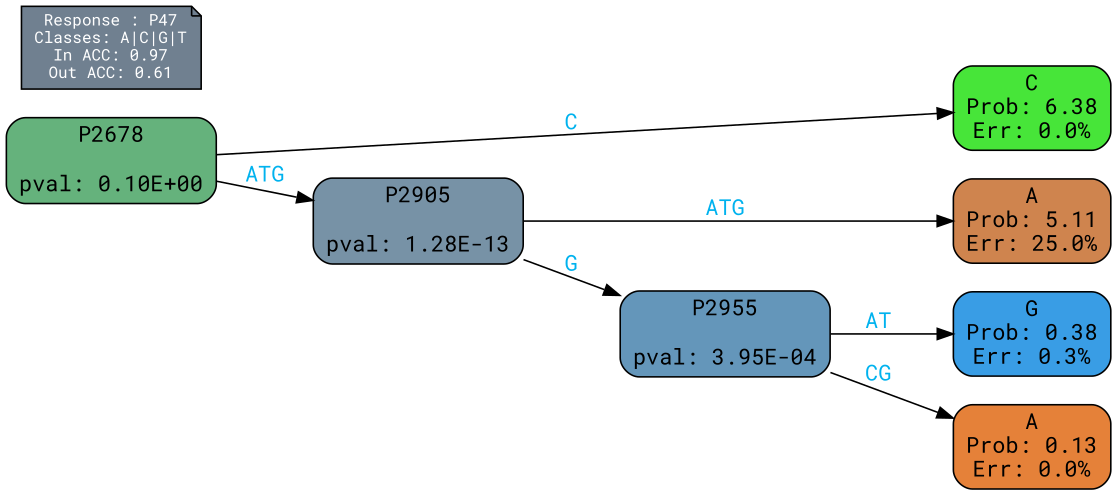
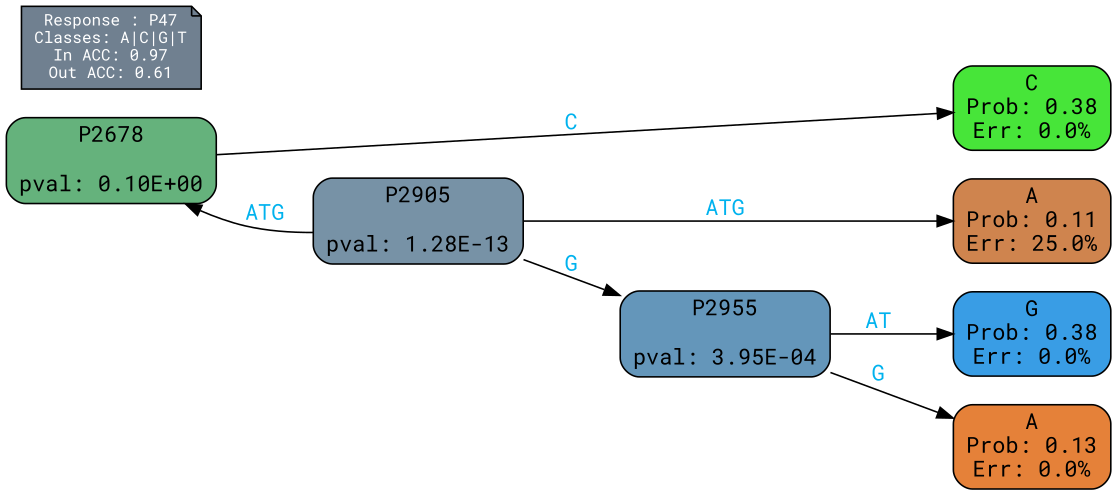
node "C Prob: 6.38 Err: 0.0%": label "C Prob: 6.38 Err: 0.0%" -> "C Prob: 0.38 Err: 0.0%"
edge "P2678 pval: 0.10E+00" -> "P2905 pval: 1.28E-13": reversed
node "A Prob: 5.11 Err: 25.0%": label "A Prob: 5.11 Err: 25.0%" -> "A Prob: 0.11 Err: 25.0%"
node "G Prob: 0.38 Err: 0.3%": label "G Prob: 0.38 Err: 0.3%" -> "G Prob: 0.38 Err: 0.0%"
edge "P2955 pval: 3.95E-04" -> "A Prob: 0.13 Err: 0.0%": label "CG" -> "G"
